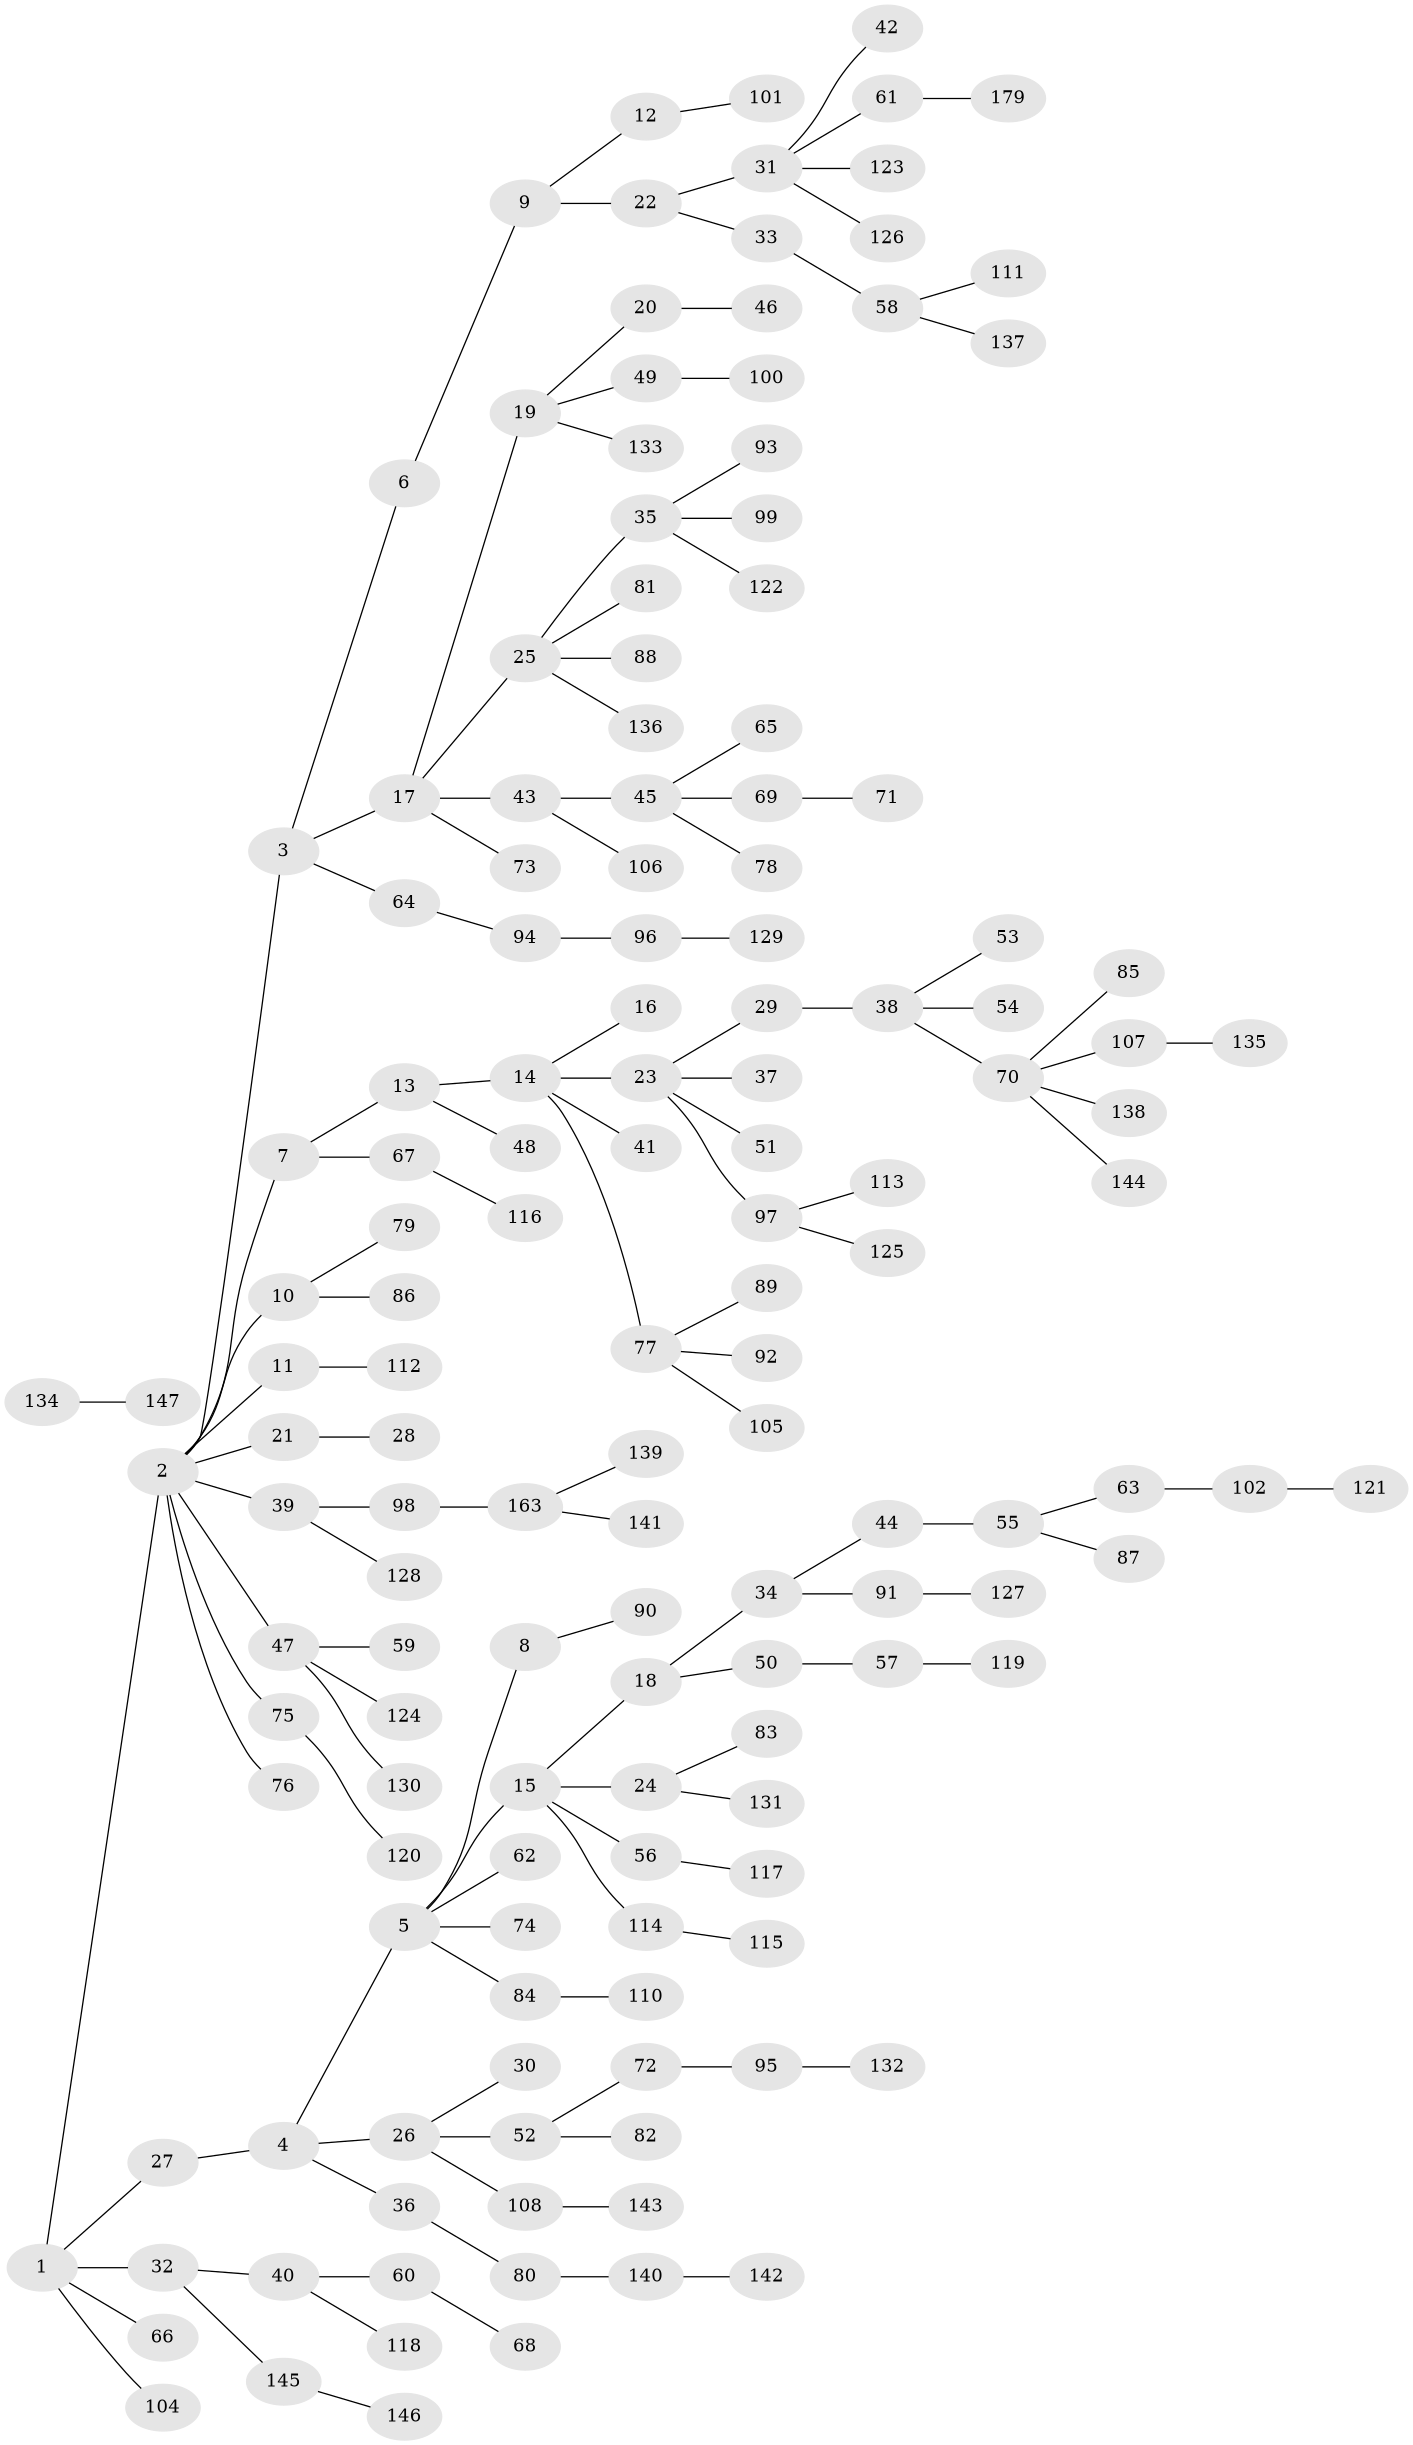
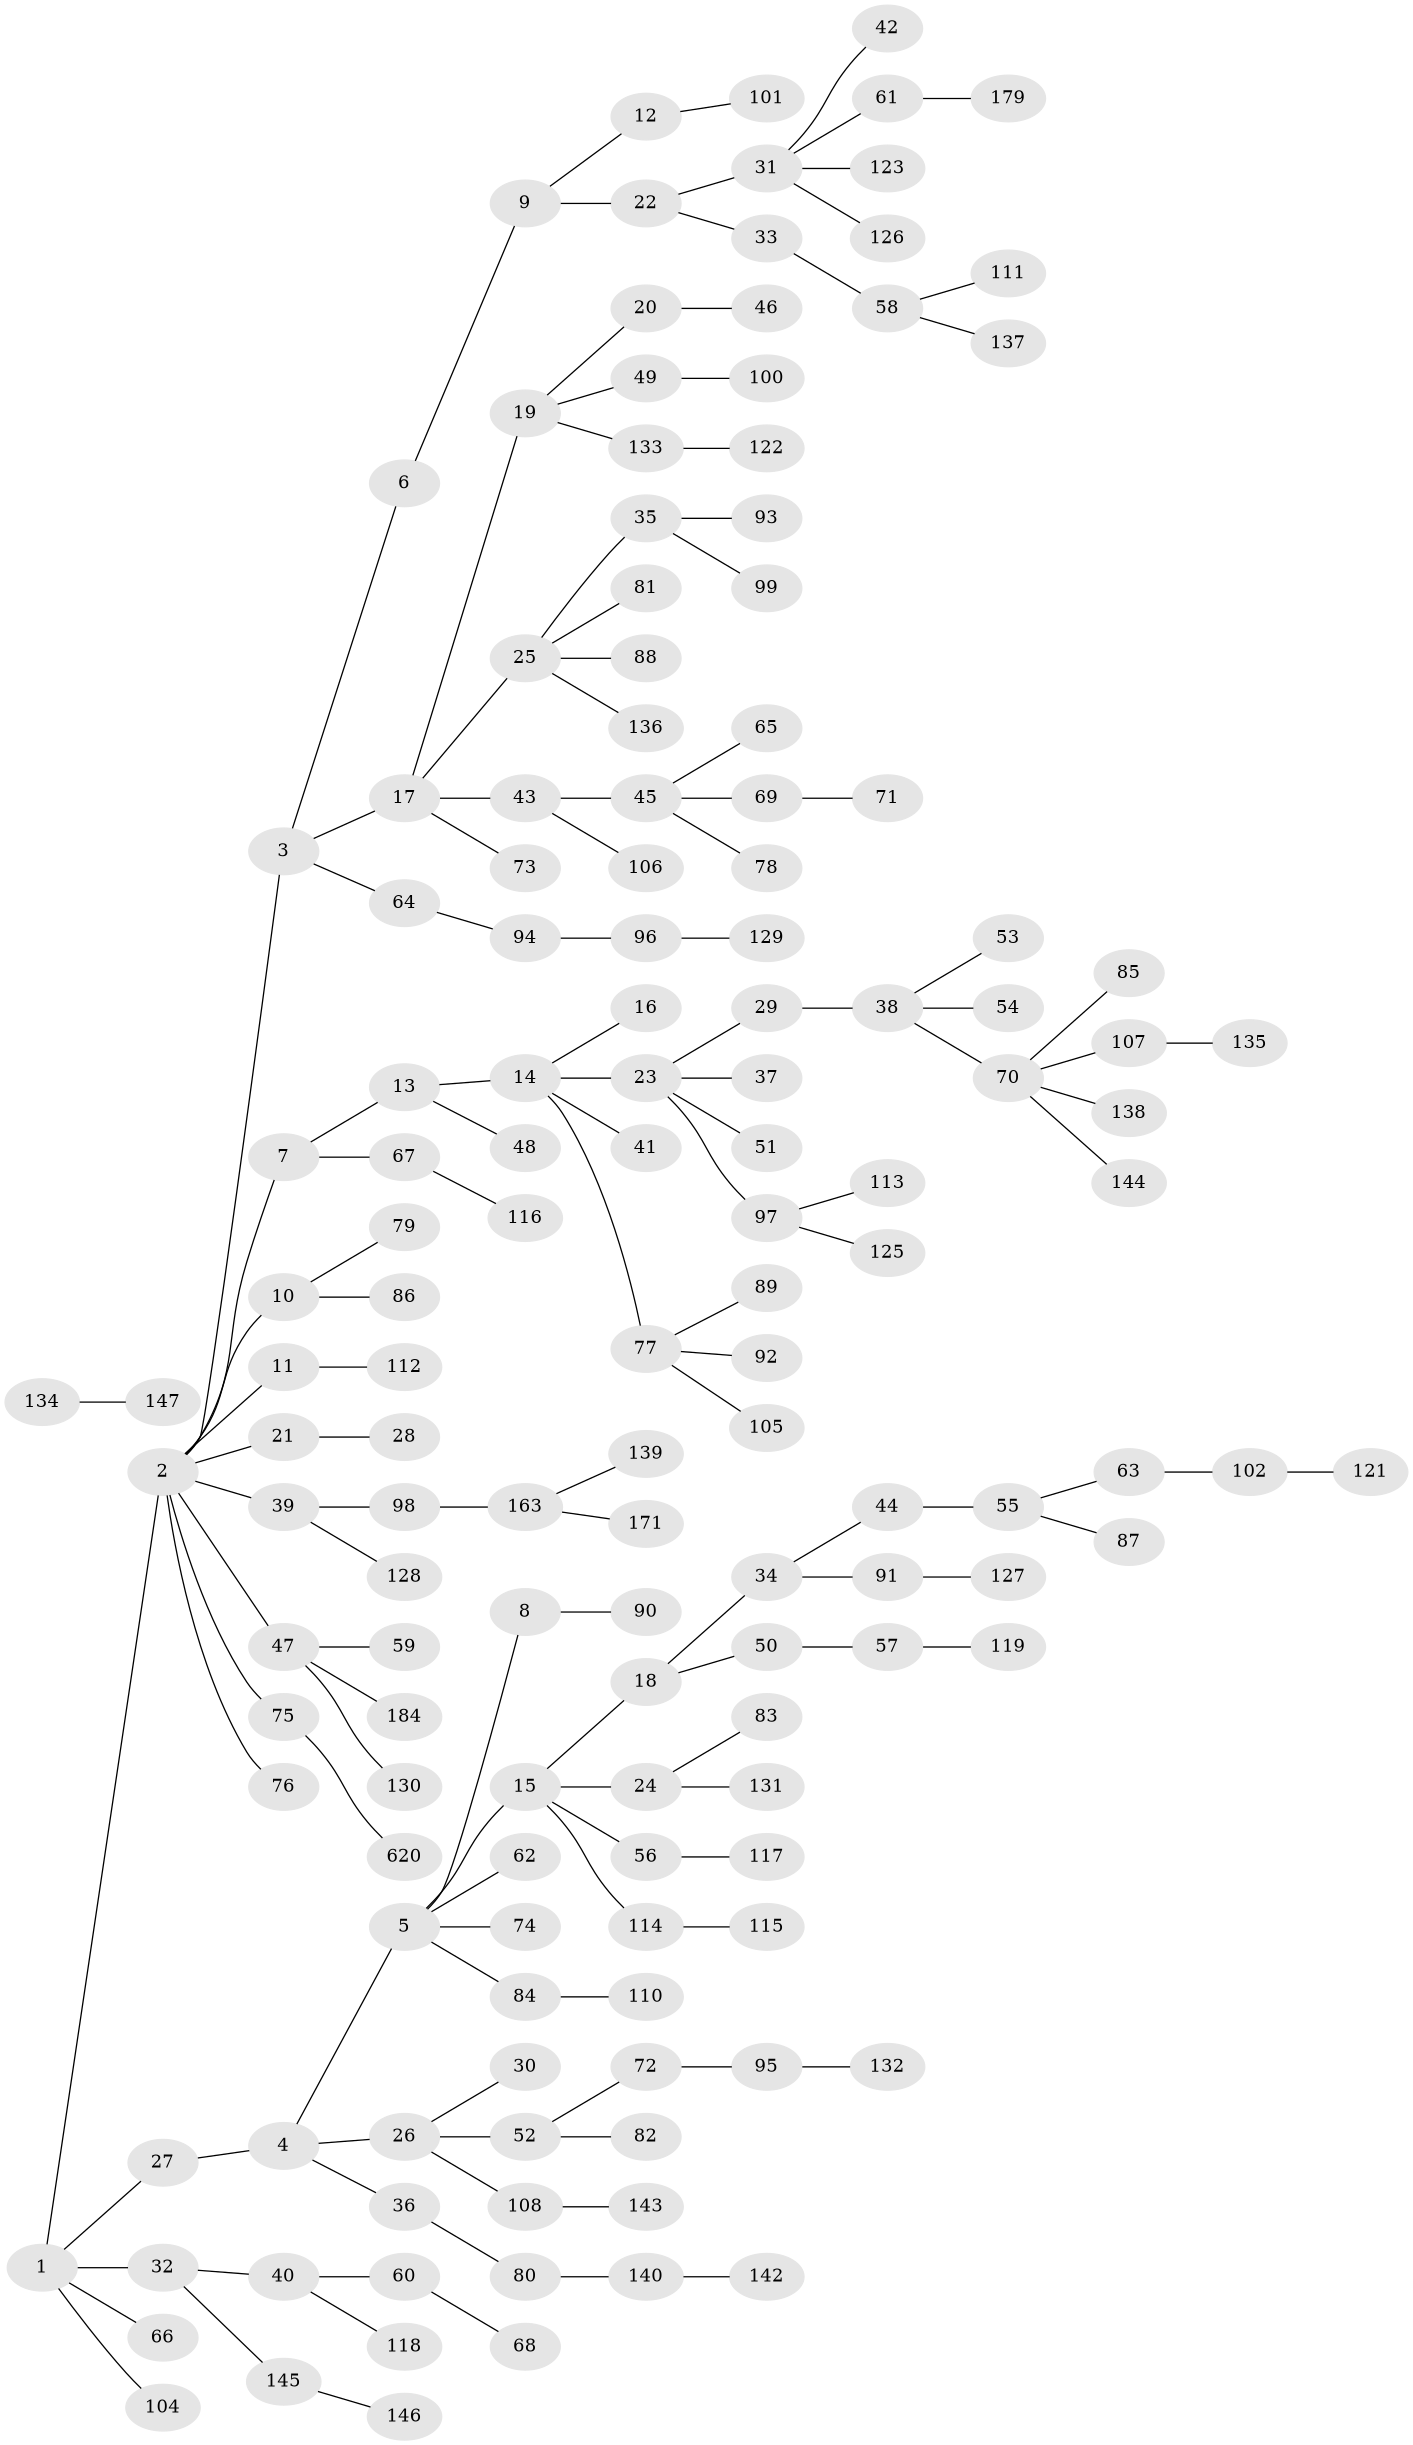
edge "35" -- "122": now "133" -- "122"
node "141": label "141" -> "171"
node "124": label "124" -> "184"
node "120": label "120" -> "620"
